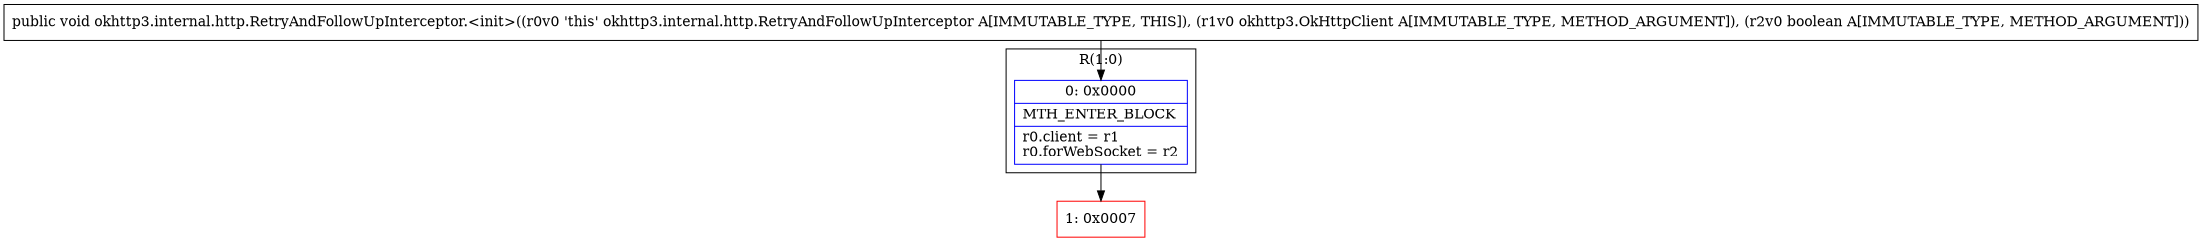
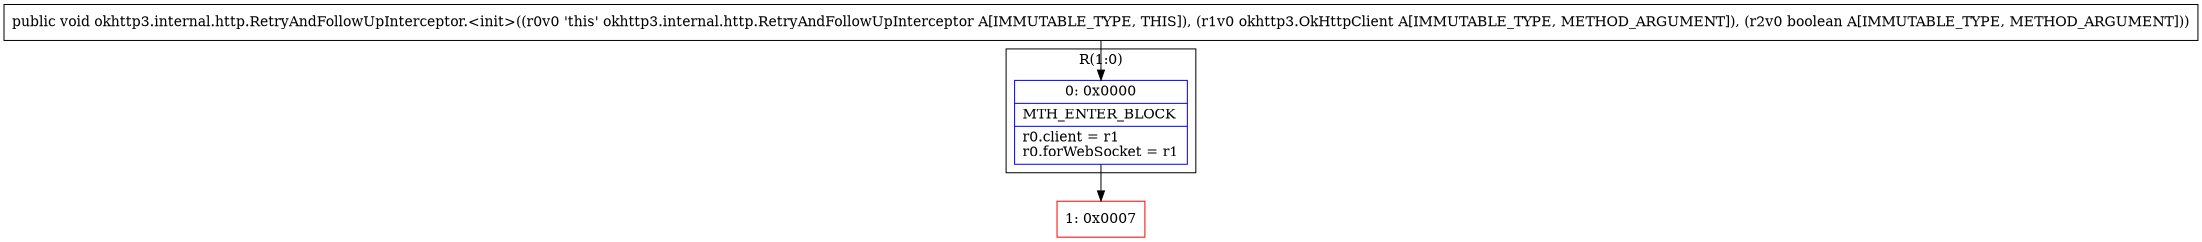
node "0: 0x0000": text "r0.forWebSocket = r2" -> "r0.forWebSocket = r1"
